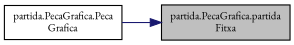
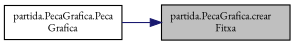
node "partida.PecaGrafica.partida Fitxa": label "partida.PecaGrafica.partida Fitxa" -> "partida.PecaGrafica.crear Fitxa"
